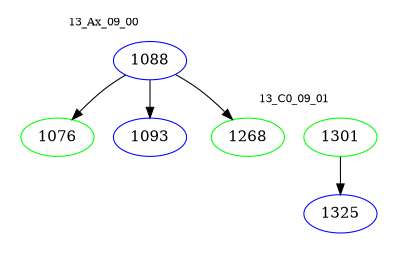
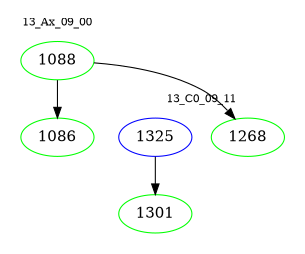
node "1088": color blue -> green
cluster "13_C0_09_01": label "13_C0_09_01" -> "13_C0_09_11"
node "1076": label "1076" -> "1086"
node "1093": removed
edge "1301" -> "1325": reversed
